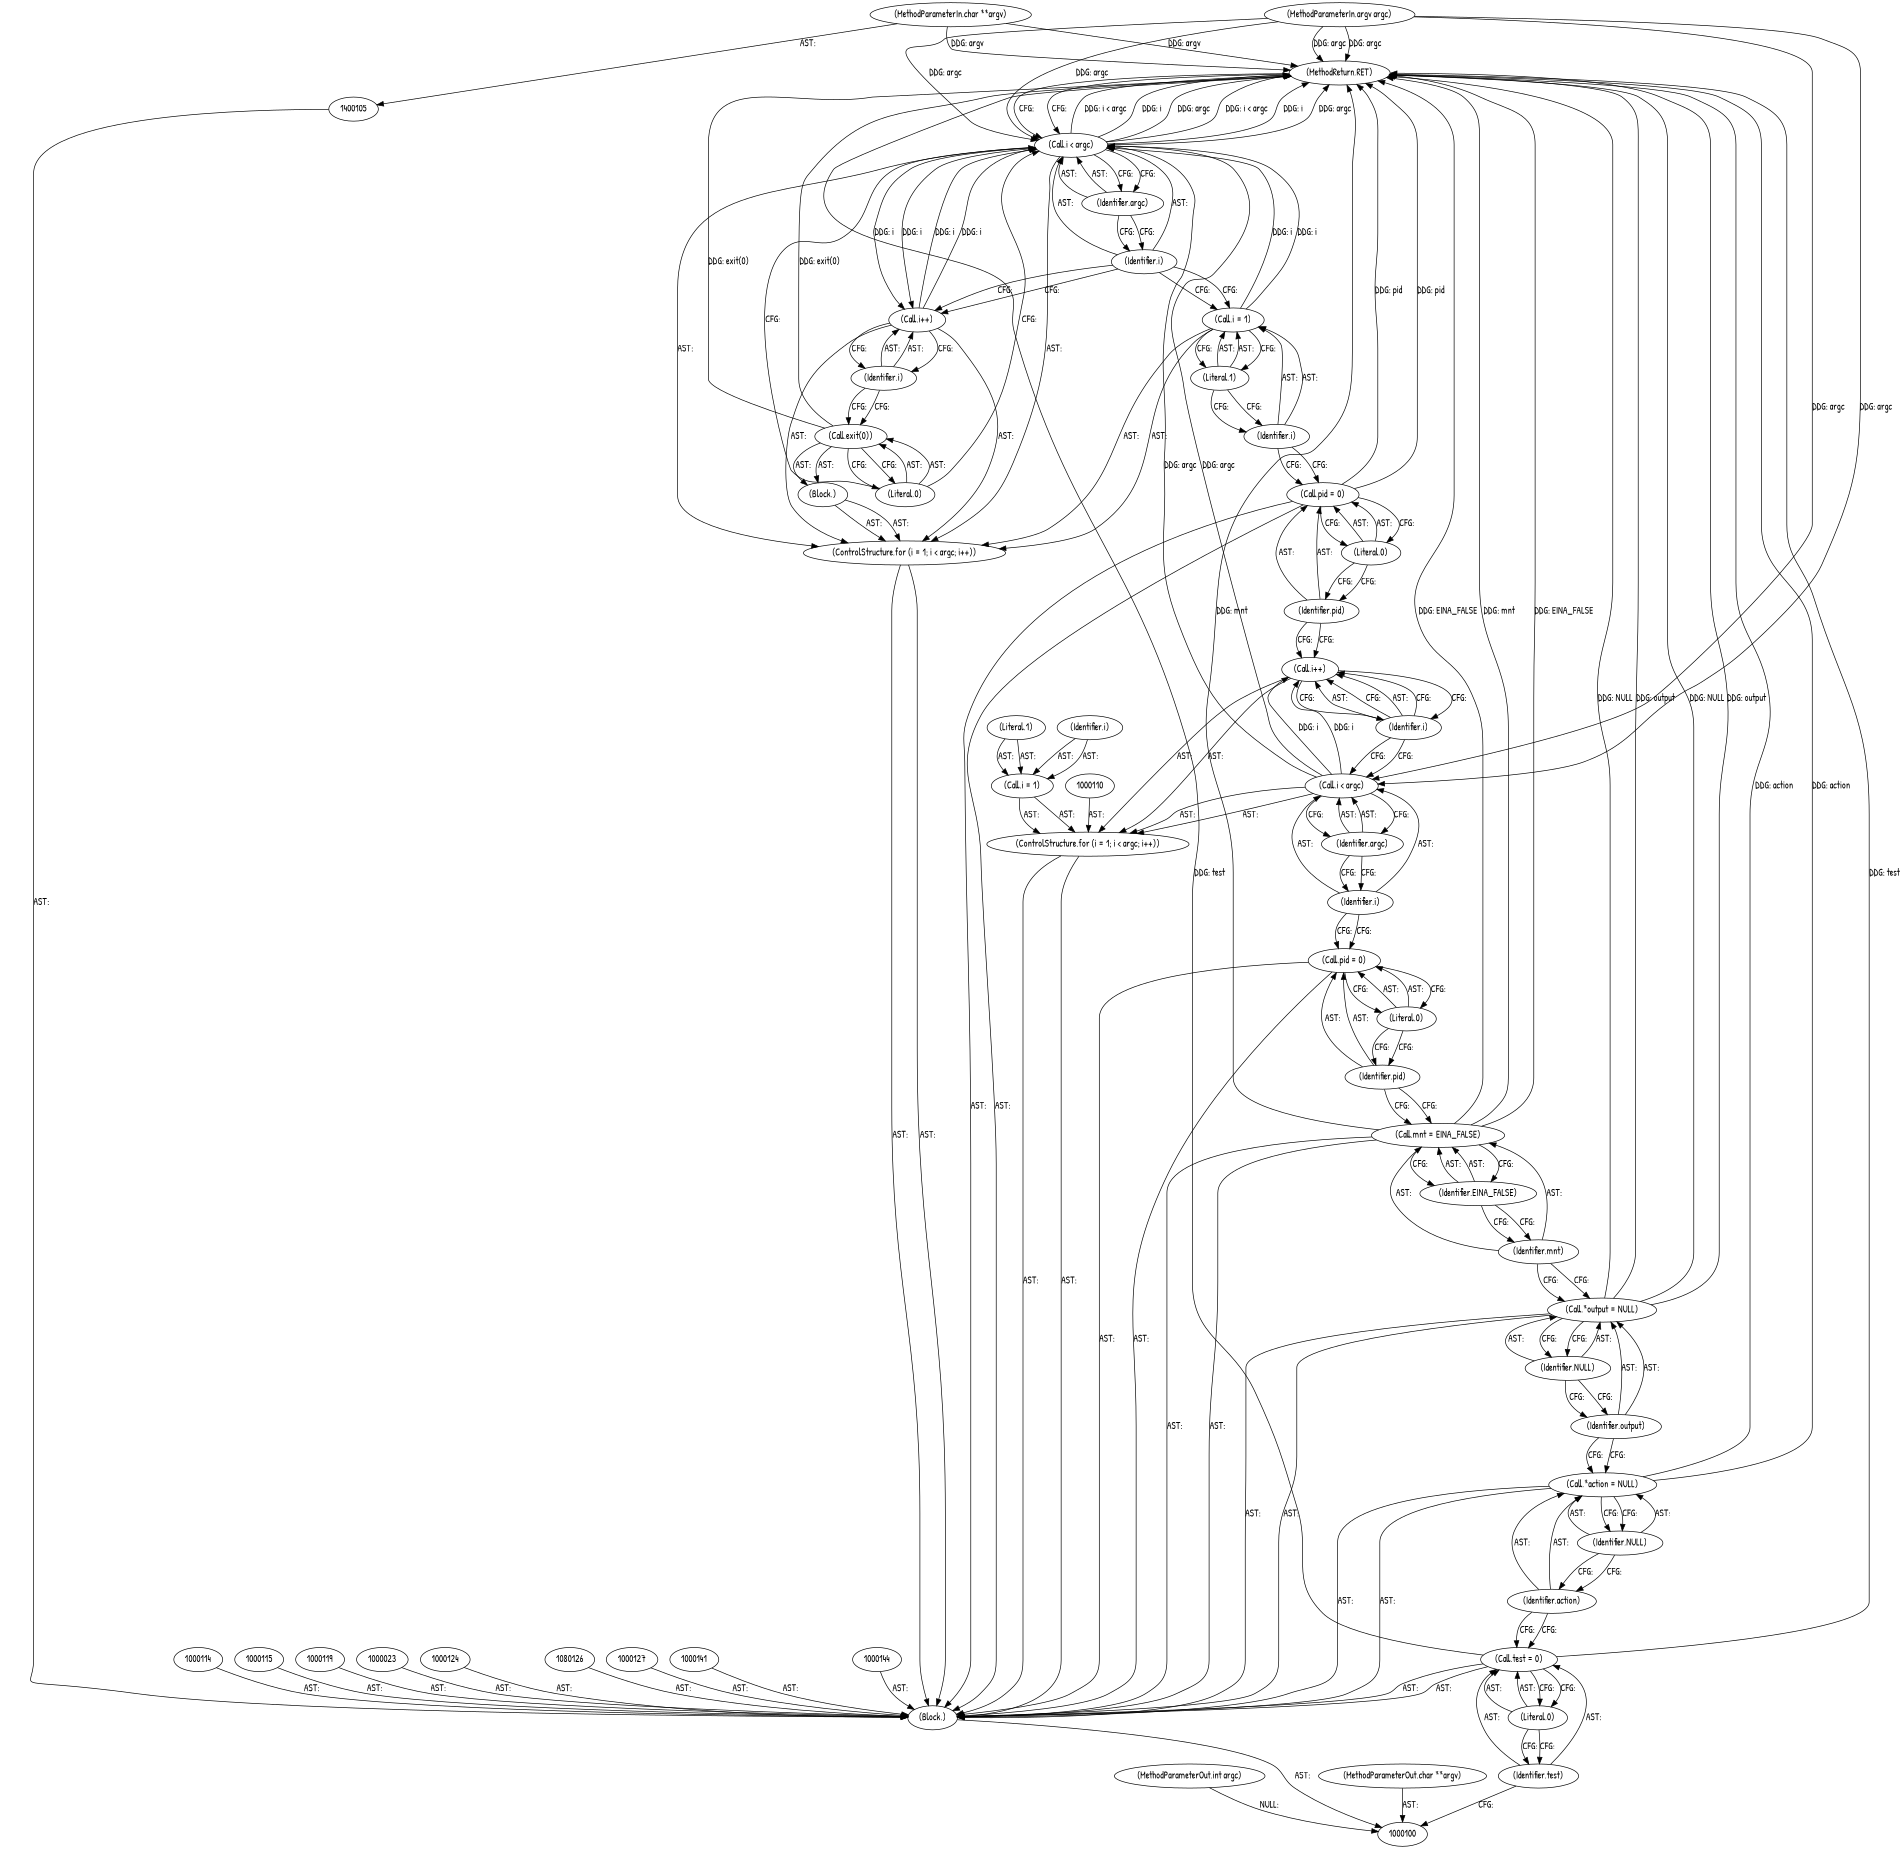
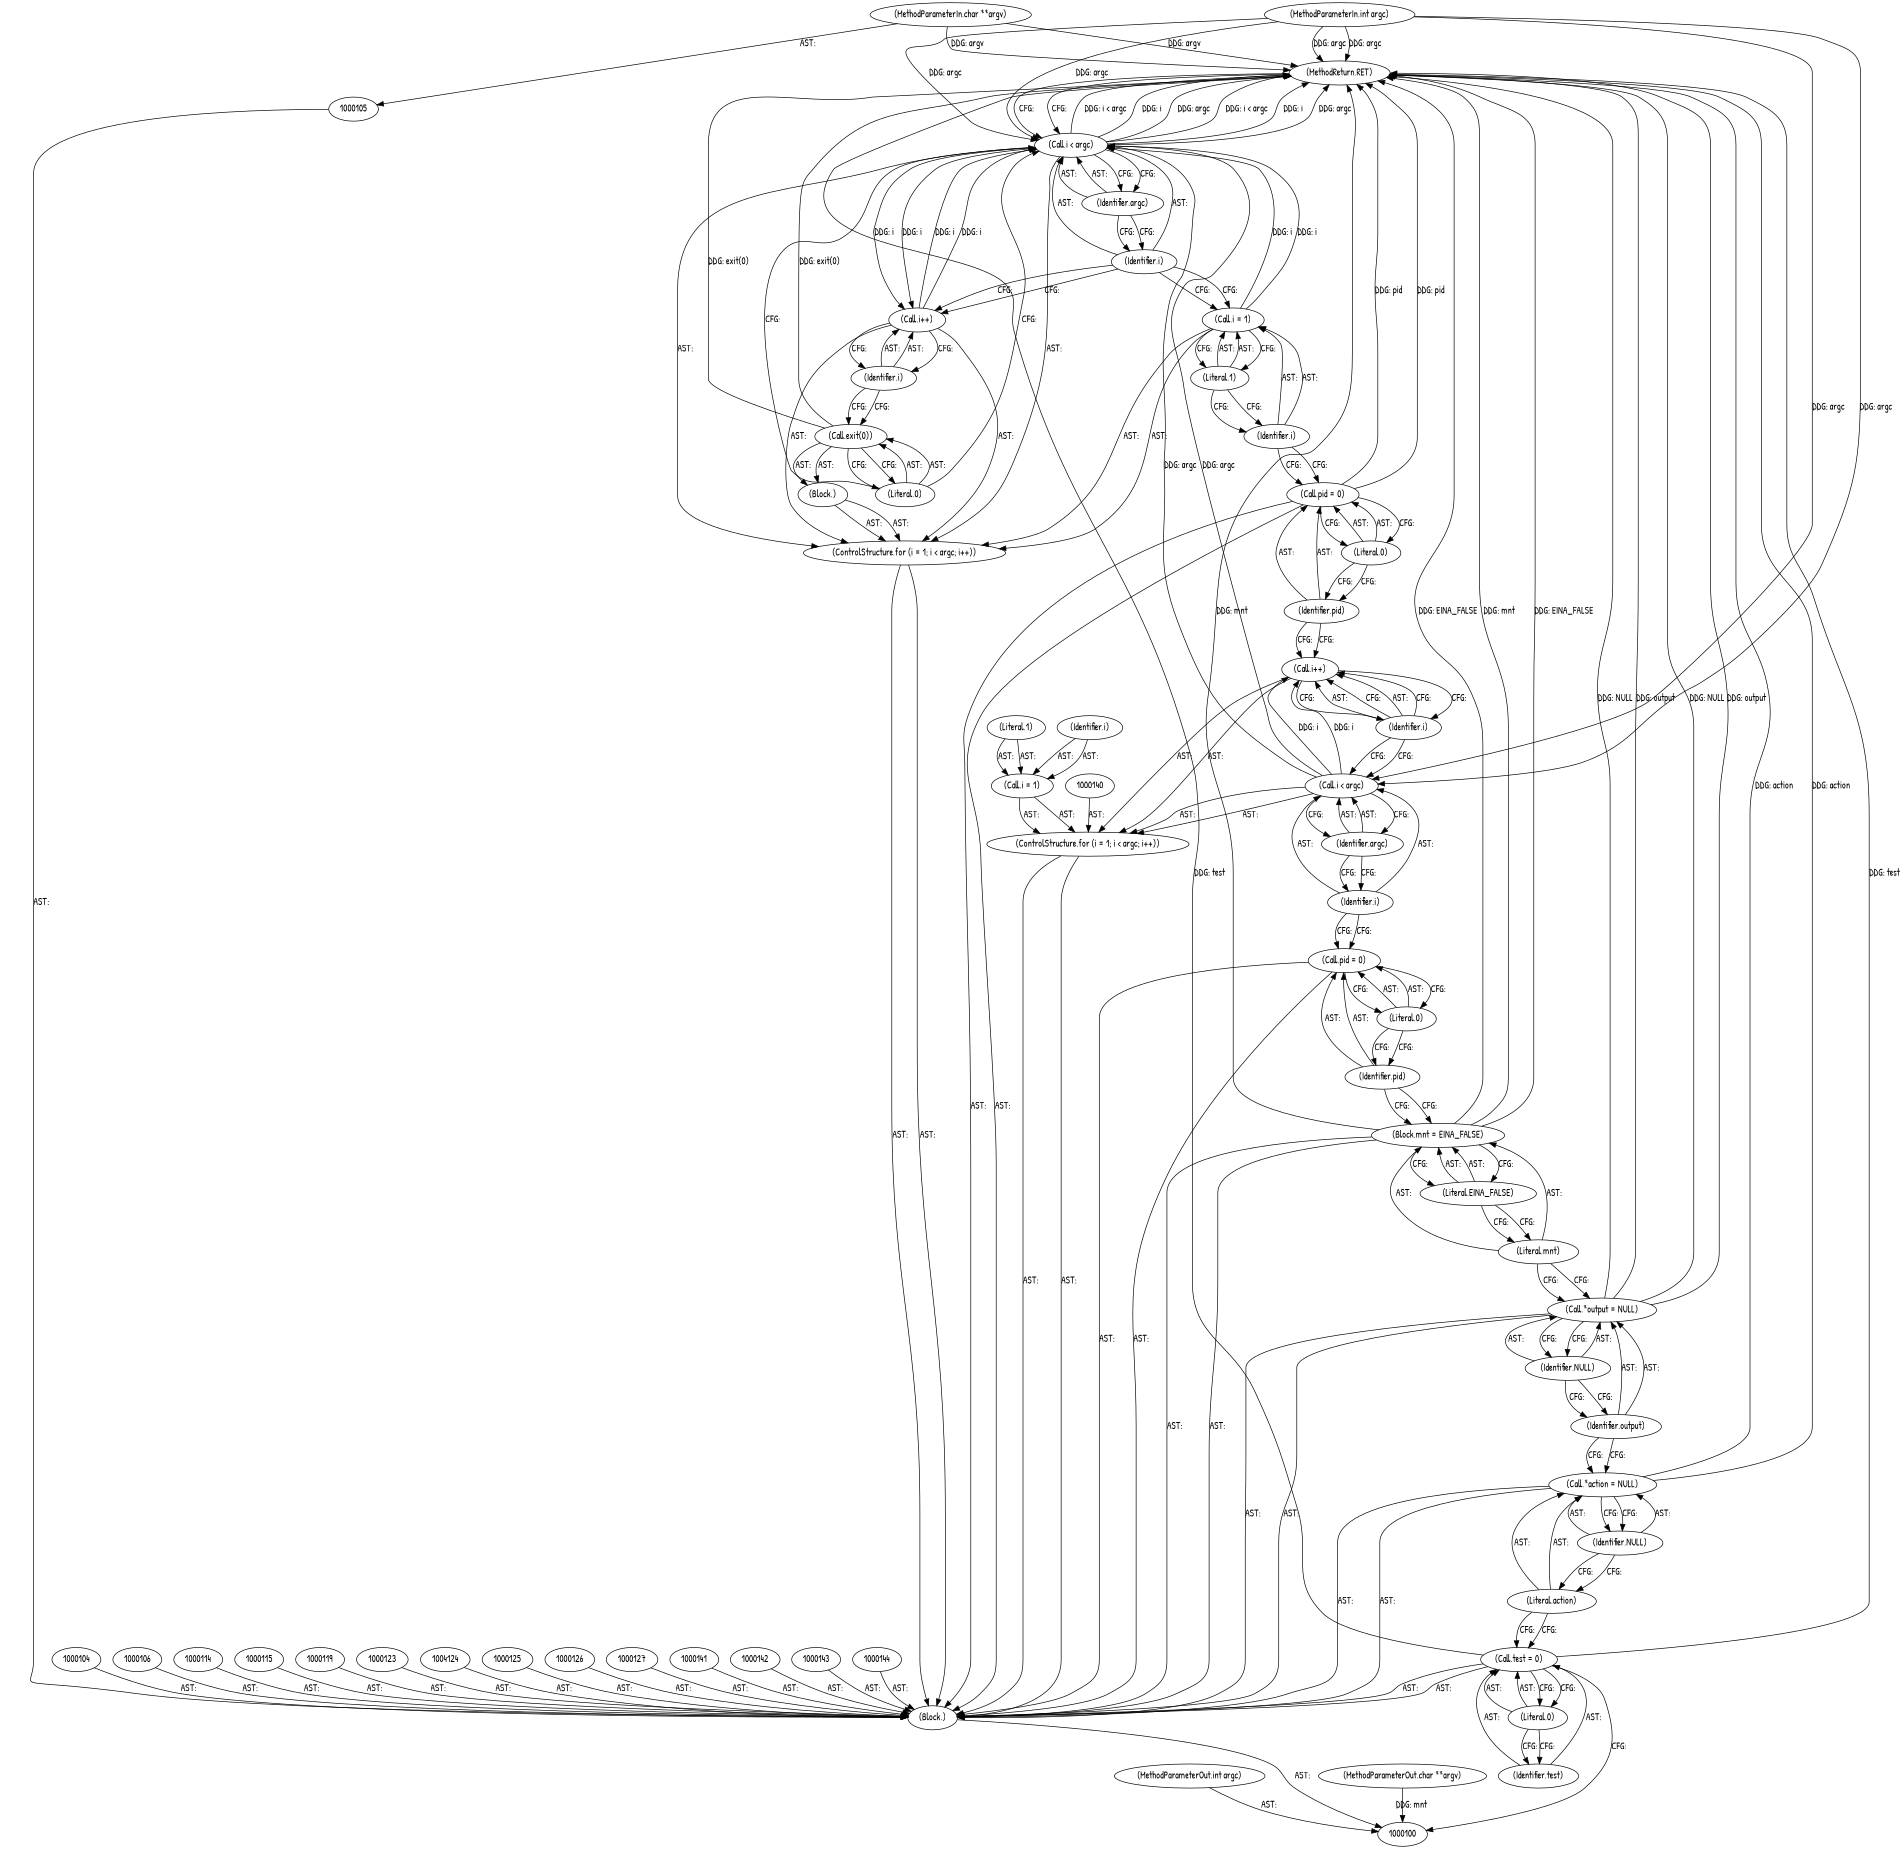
node "(MethodParameterIn,argv argc)": label "(MethodParameterIn,argv argc)" -> "(MethodParameterIn,int argc)"
node "1400105": label "1400105" -> "1000105"
node "1000110": label "1000110" -> "1000140"
node "(Call,mnt = EINA_FALSE)": label "(Call,mnt = EINA_FALSE)" -> "(Block,mnt = EINA_FALSE)"
node "(Identifier,EINA_FALSE)": label "(Identifier,EINA_FALSE)" -> "(Literal,EINA_FALSE)"
node "(Identifier,mnt)": label "(Identifier,mnt)" -> "(Literal,mnt)"
node "(Identifier,action)": label "(Identifier,action)" -> "(Literal,action)"
node "1000104": added
node "1000106": added
node "1000023": label "1000023" -> "1000123"
node "1000124": label "1000124" -> "1004124"
node "1000125": added
node "1080126": label "1080126" -> "1000126"
node "1000142": added
node "1000143": added
edge "(MethodParameterOut,int argc)" -> "1000100": label "NULL: " -> "AST: "
edge "(MethodParameterOut,char **argv)" -> "1000100": label "AST: " -> "DDG: mnt"
edge "(Identifier,test)" -> "1000100": now "(Call,test = 0)" -> "1000100"
